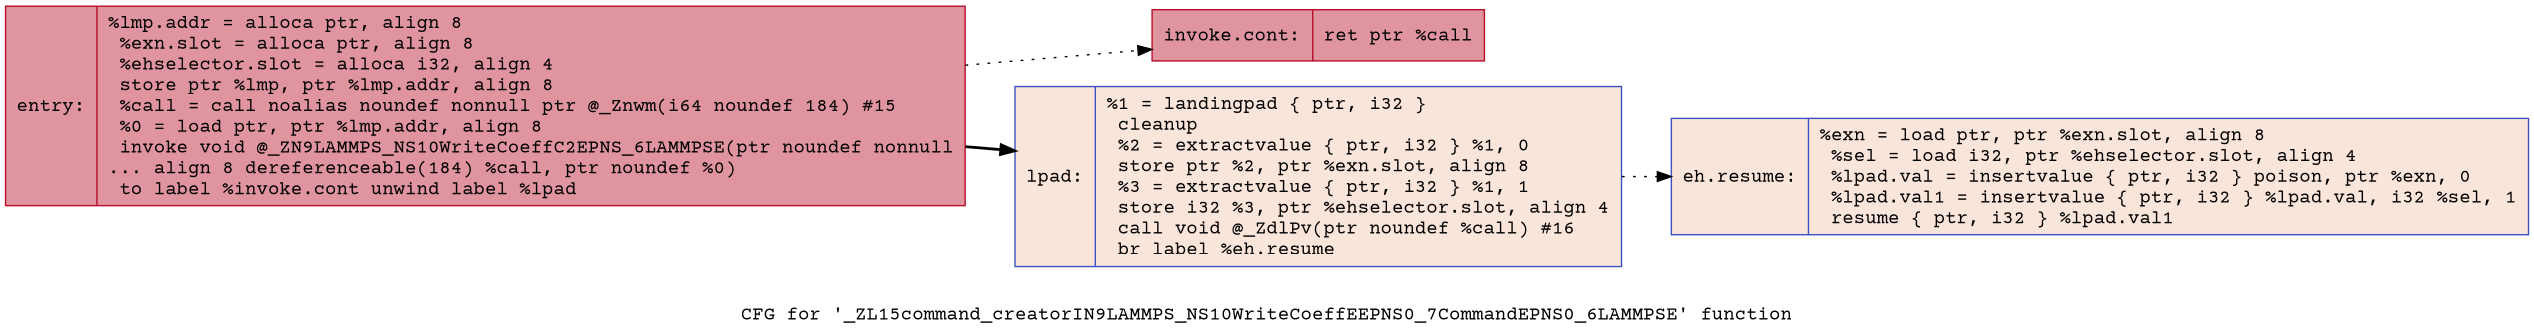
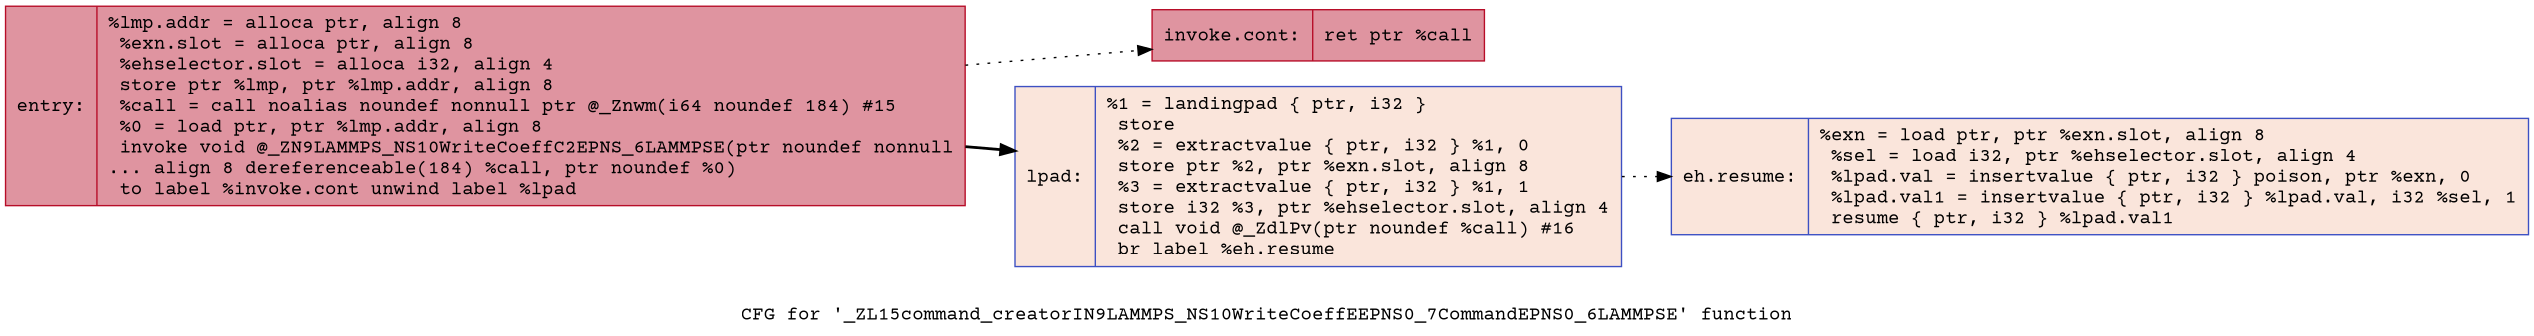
node "lpad:": text "cleanup" -> "store"
